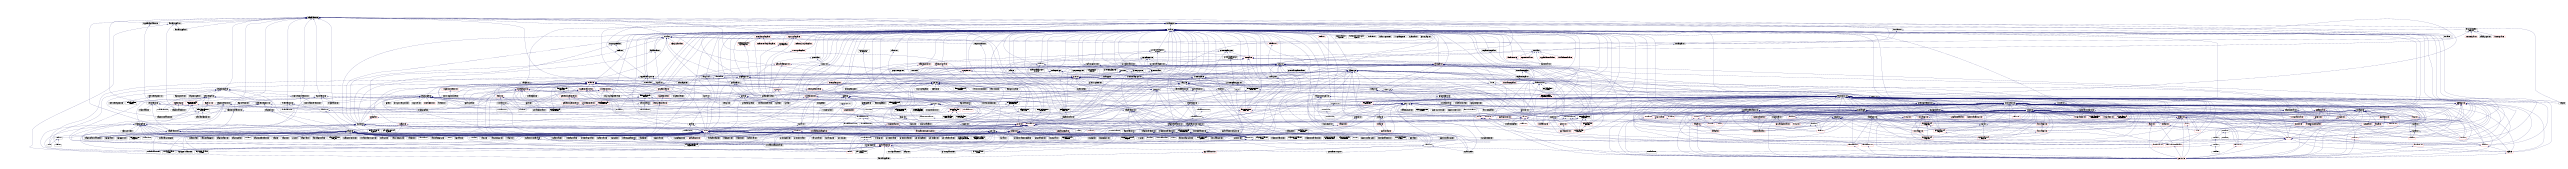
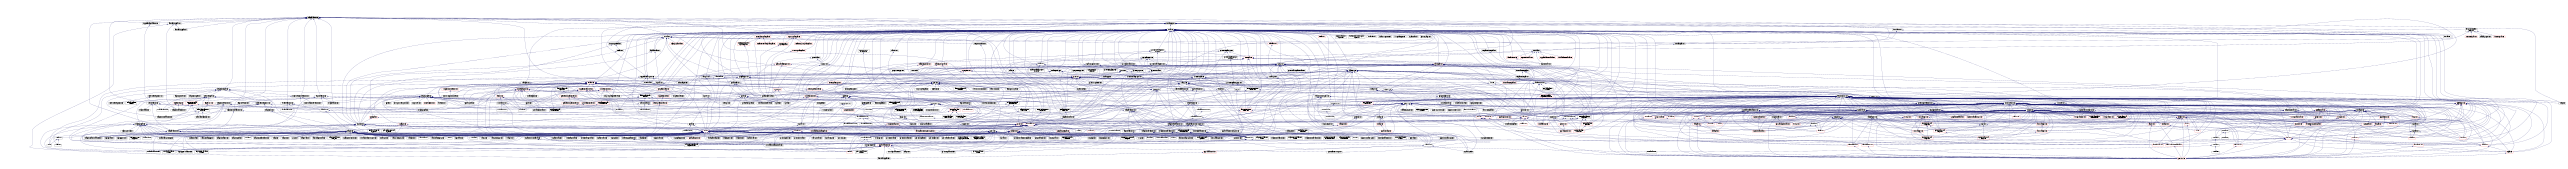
node "partitioner.gate": label "partitioner.gate" -> "partitioner.hpp"
